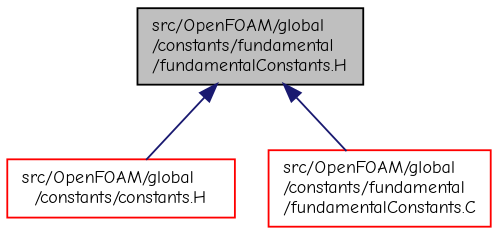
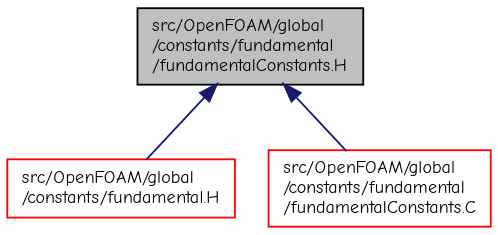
node "src/OpenFOAM/global /constants/constants.H": label "src/OpenFOAM/global /constants/constants.H" -> "src/OpenFOAM/global /constants/fundamental.H"
